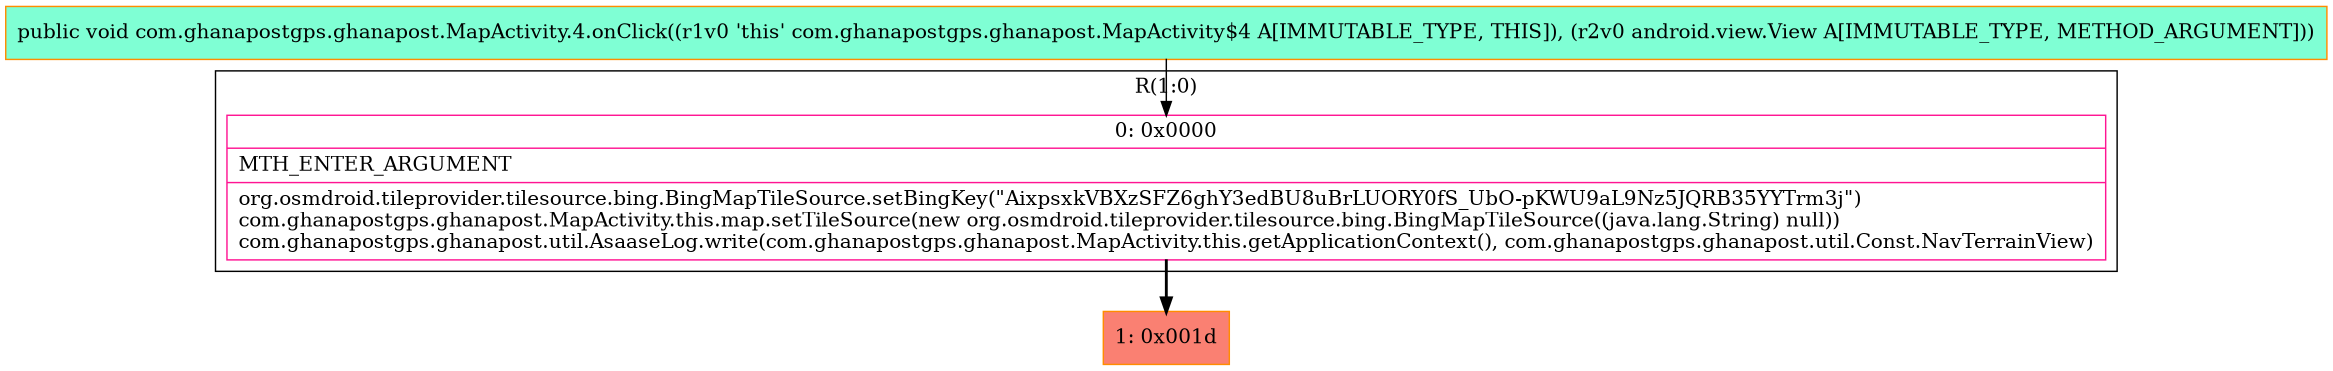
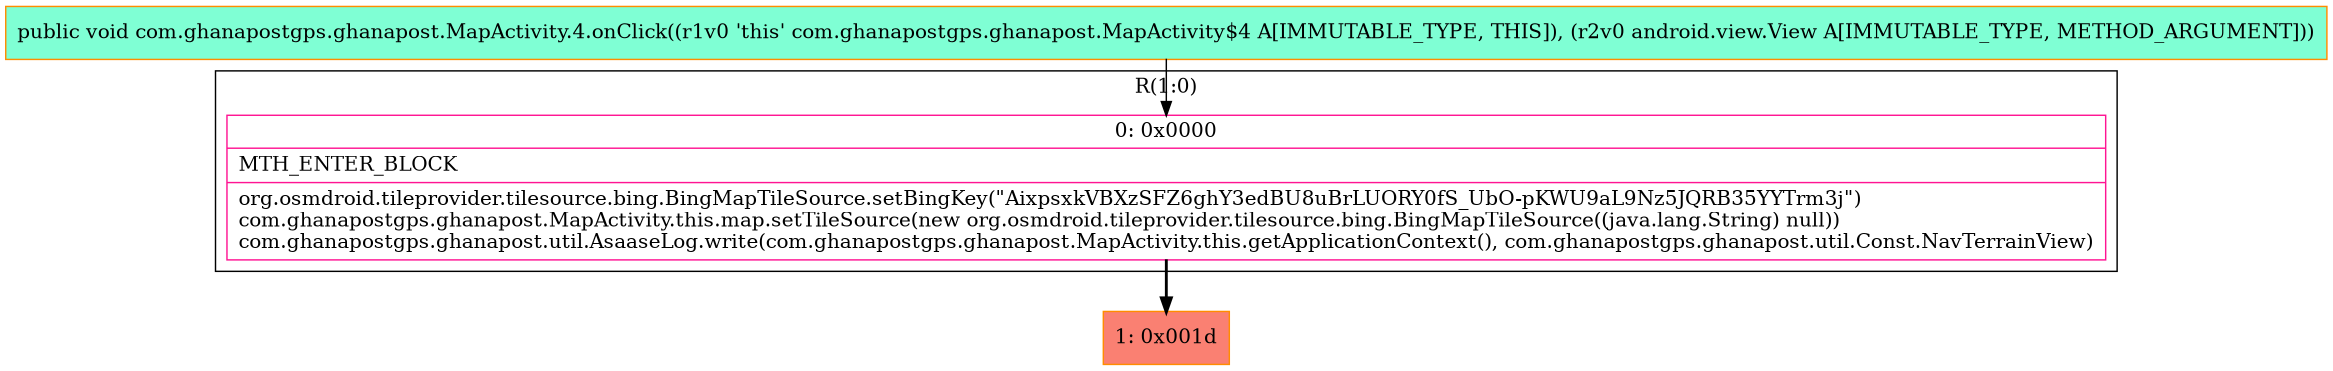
node "0: 0x0000": text "MTH_ENTER_ARGUMENT" -> "MTH_ENTER_BLOCK"
